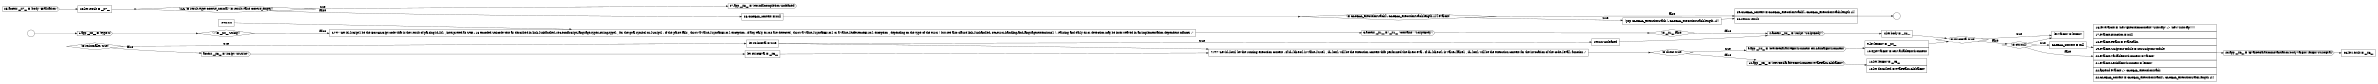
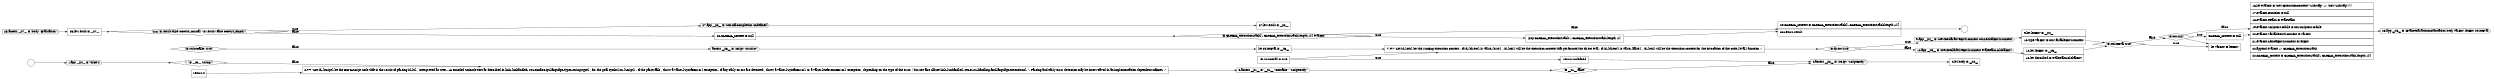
node "27:let result = __x8__": added
edge "4:let body = __x2__" -> "(= strictEval true)": now "12:let lexEnv = __x5__" -> "(= strictEval true)"
edge "(= strictCaller true)" -> "let strictEval = true": removed, label "true"
node "23:let result = __x6__": removed
